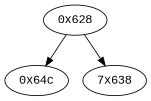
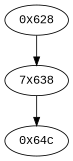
edge "0x628" -> "0x64c": now "7x638" -> "0x64c"
